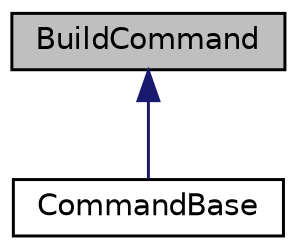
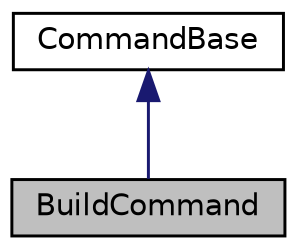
edge "CommandBase" -> "BuildCommand": reversed
